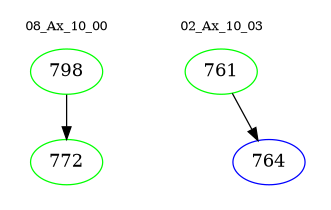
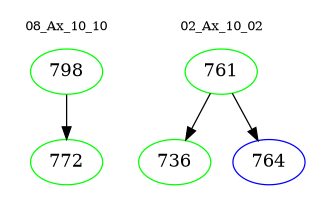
cluster "08_Ax_10_00": label "08_Ax_10_00" -> "08_Ax_10_10"
cluster "02_Ax_10_03": label "02_Ax_10_03" -> "02_Ax_10_02"
node "736": added
